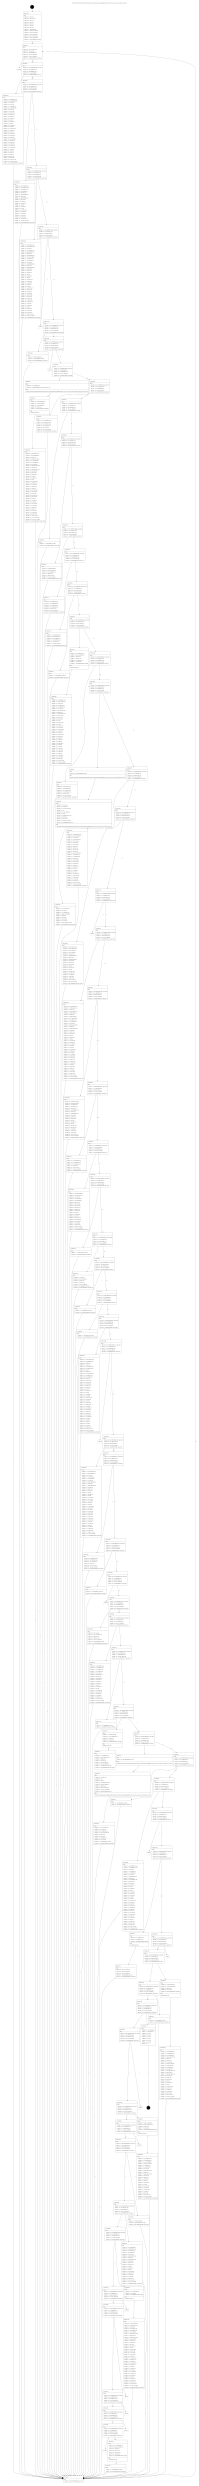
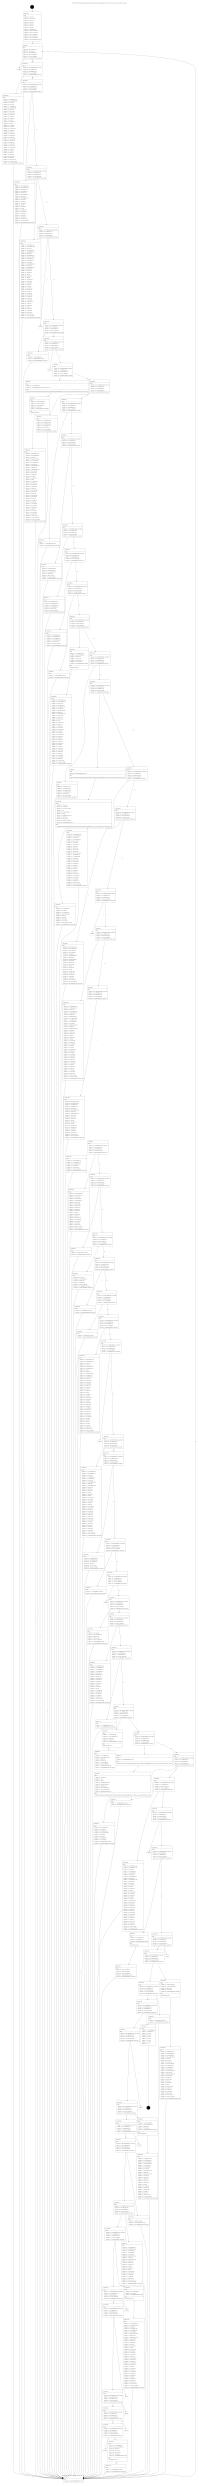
node "0x401bc6 [25]": removed
